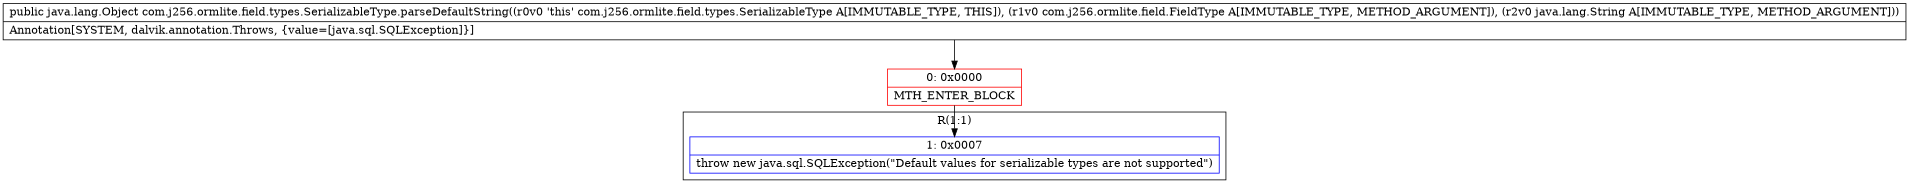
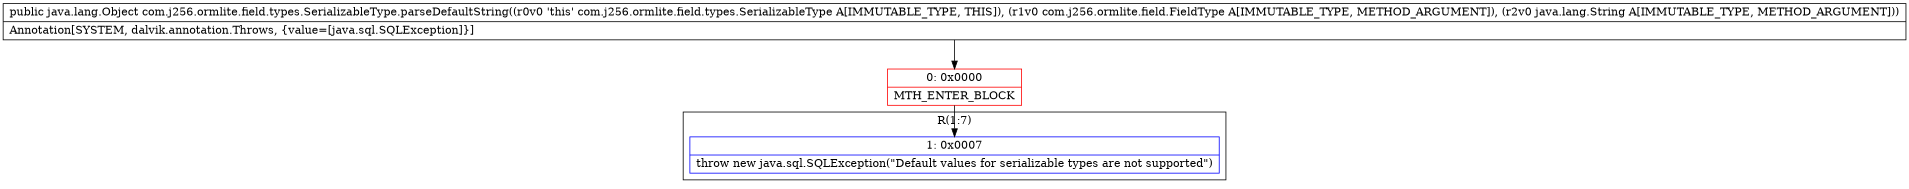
cluster "R(1:1)": label "R(1:1)" -> "R(1:7)"
